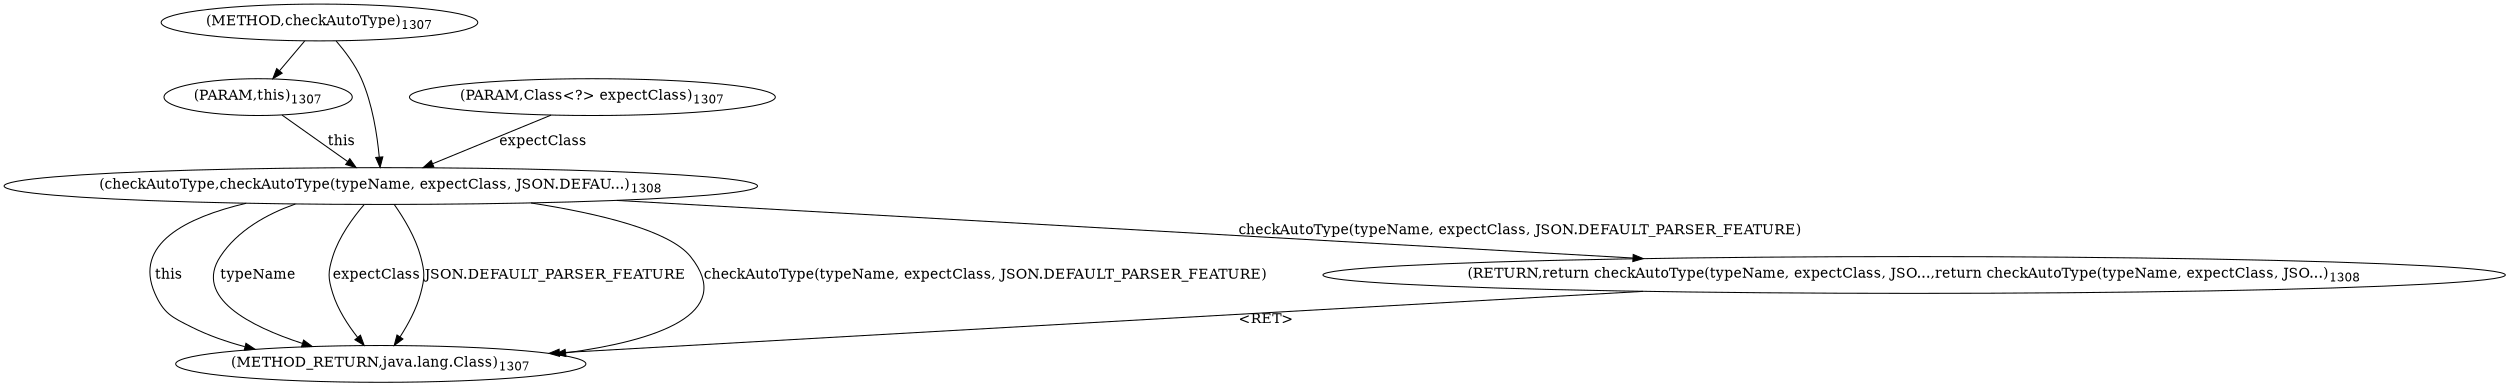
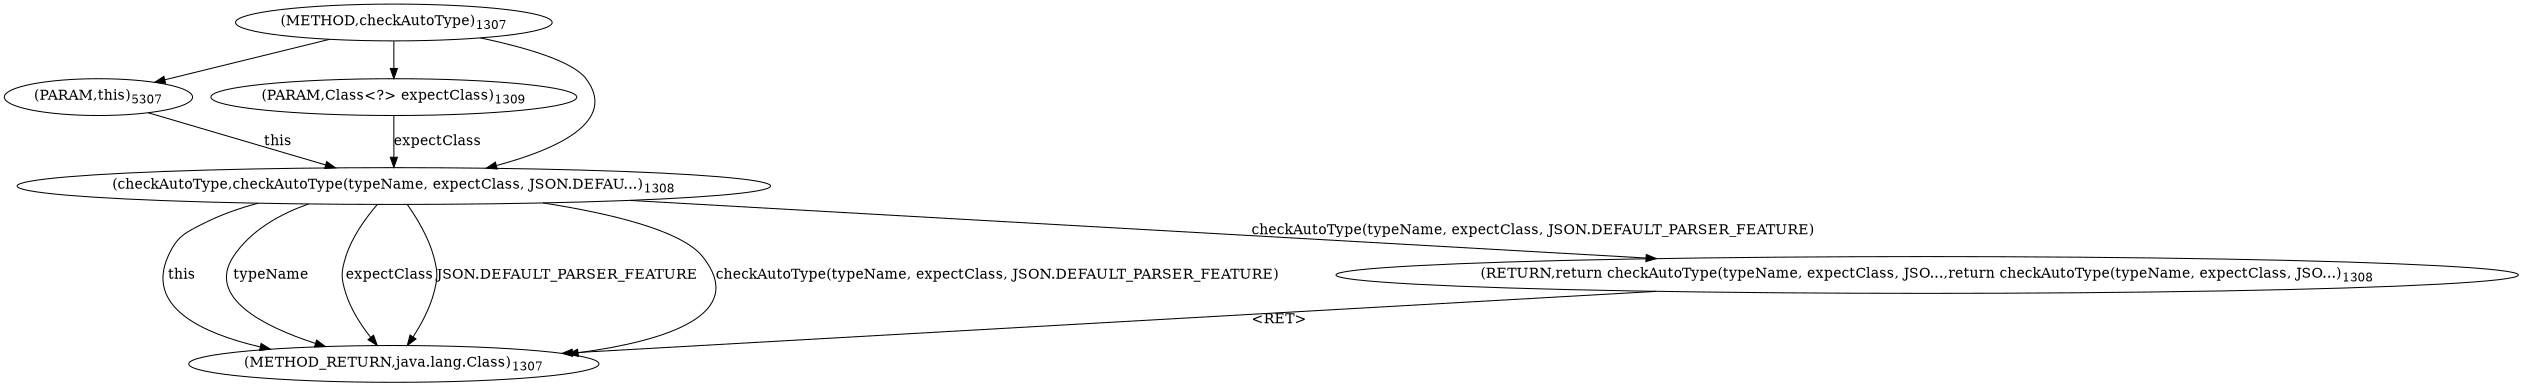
edge "(METHOD,checkAutoType)" -> "(PARAM,Class<?> expectClass)": added
node "(PARAM,this)": text "1307" -> "5307"
node "(PARAM,Class<?> expectClass)": text "1307" -> "1309"
